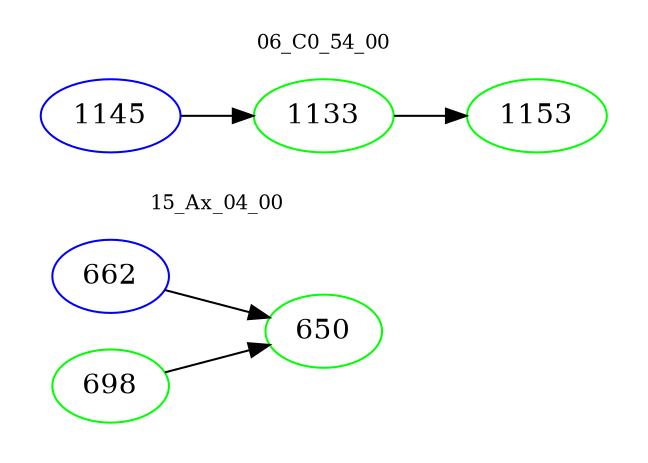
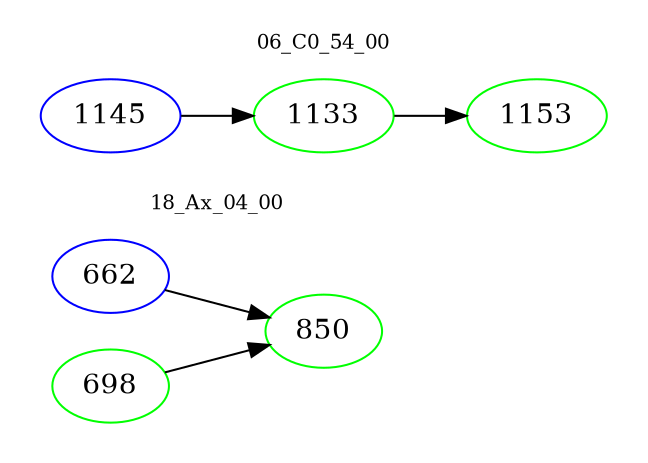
cluster "15_Ax_04_00": label "15_Ax_04_00" -> "18_Ax_04_00"
node "650": label "650" -> "850"
